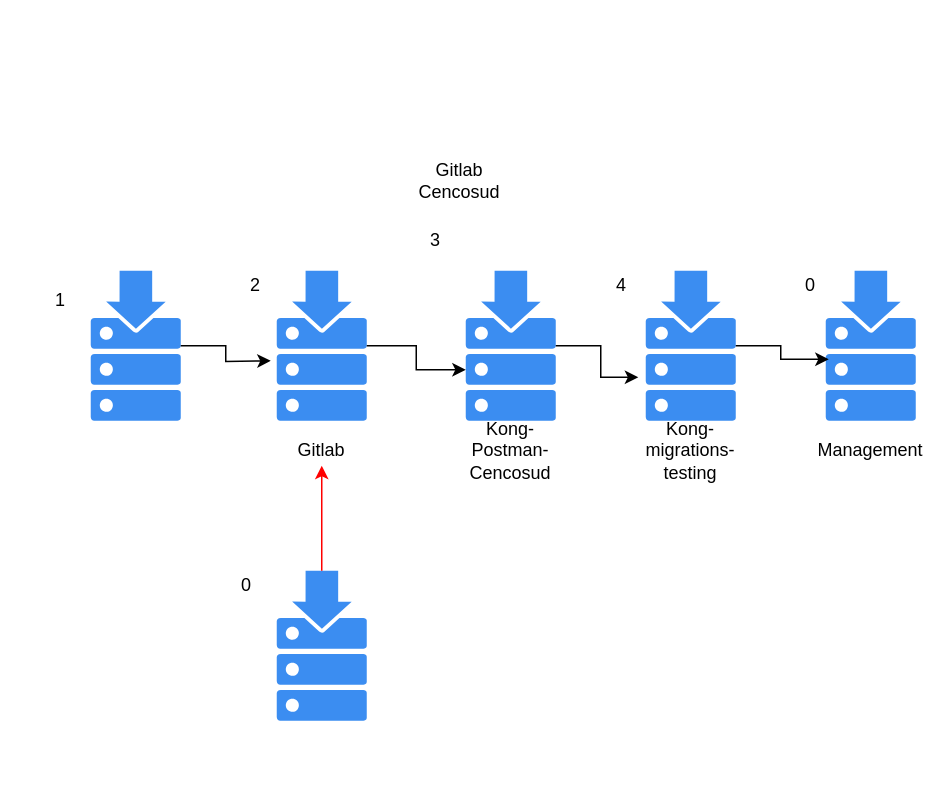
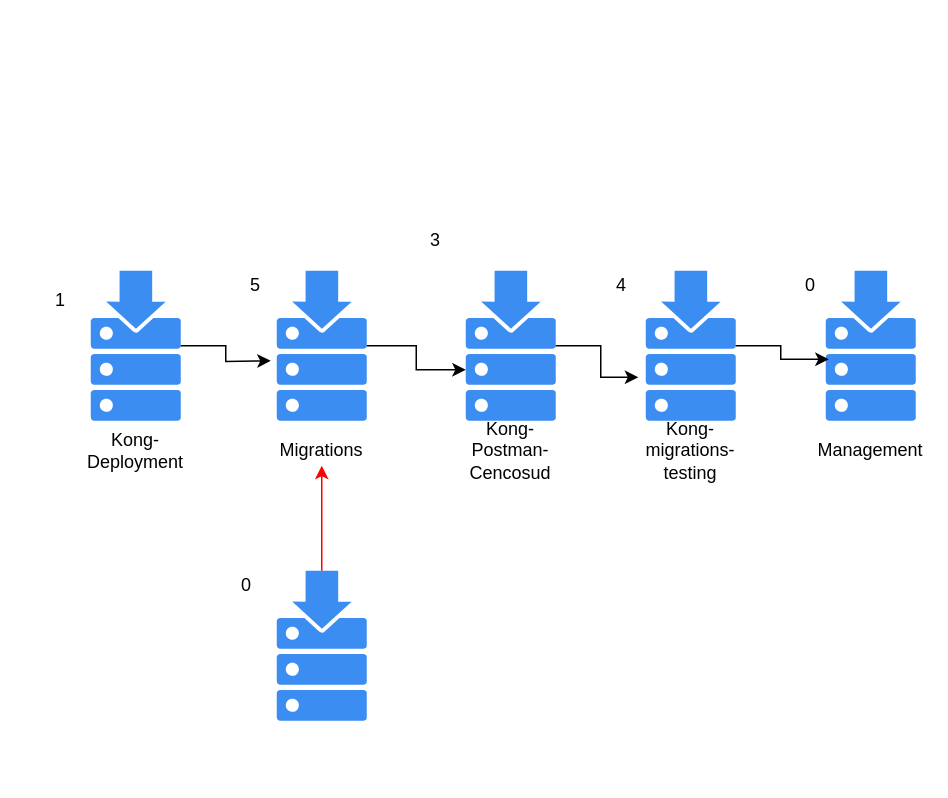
node "Gitlab Cencosud": removed
node "2": label "2" -> "5"
node "Kong-Deployment": added
node "Gitlab": label "Gitlab" -> "Migrations"
